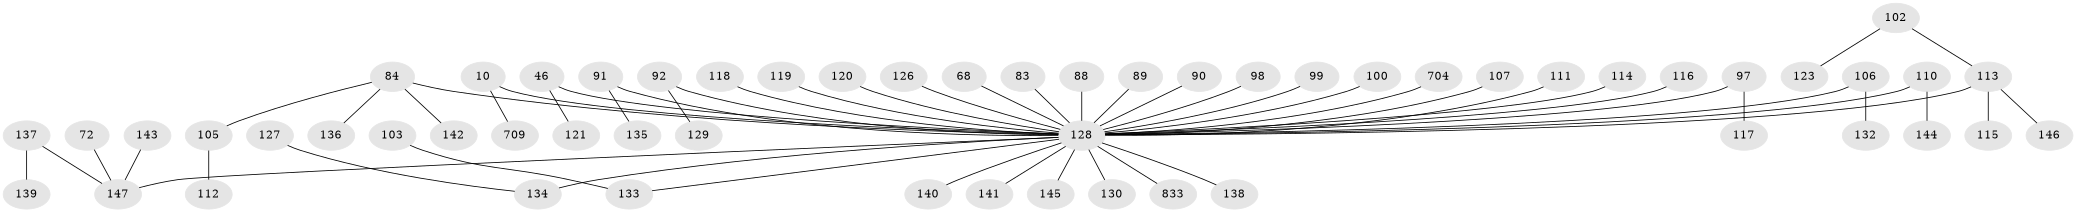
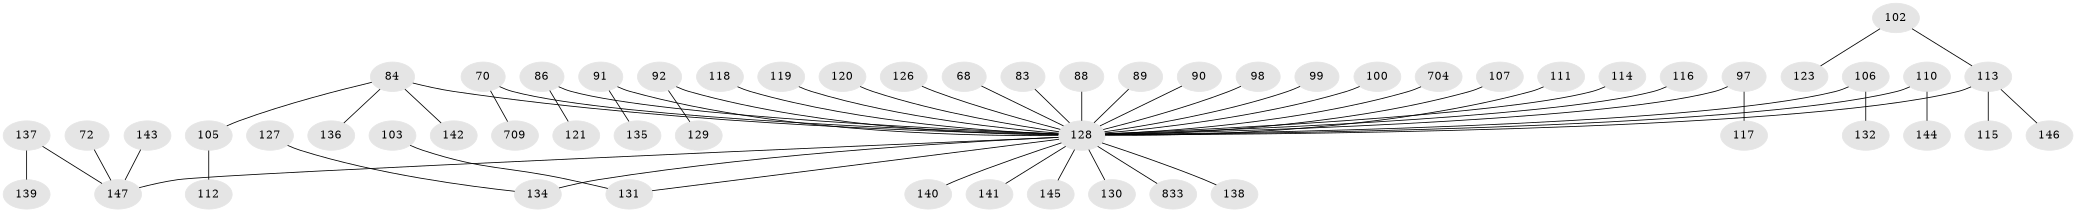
node "10": label "10" -> "70"
node "46": label "46" -> "86"
node "133": label "133" -> "131"
